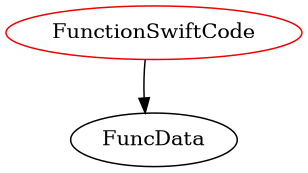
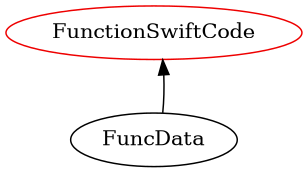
edge "FunctionSwiftCode" -> "FuncData": reversed
